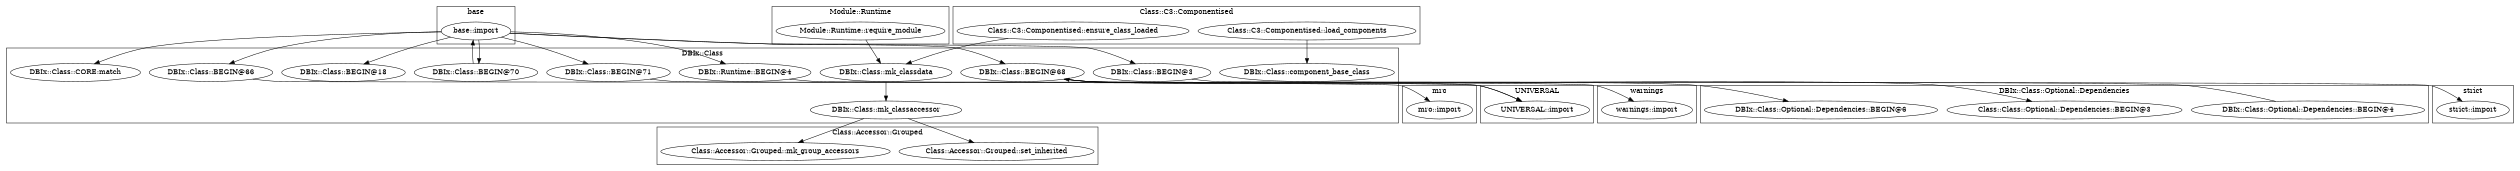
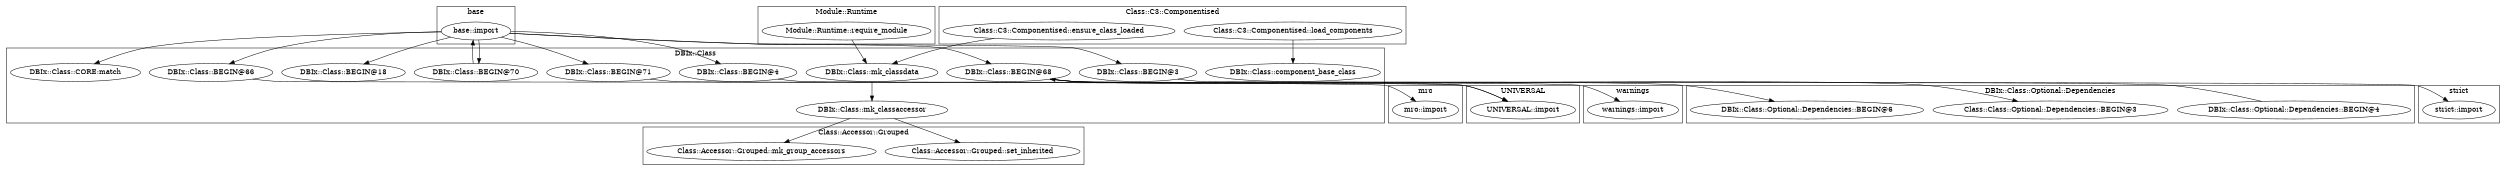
node "DBIx::Runtime::BEGIN@4": label "DBIx::Runtime::BEGIN@4" -> "DBIx::Class::BEGIN@4"
